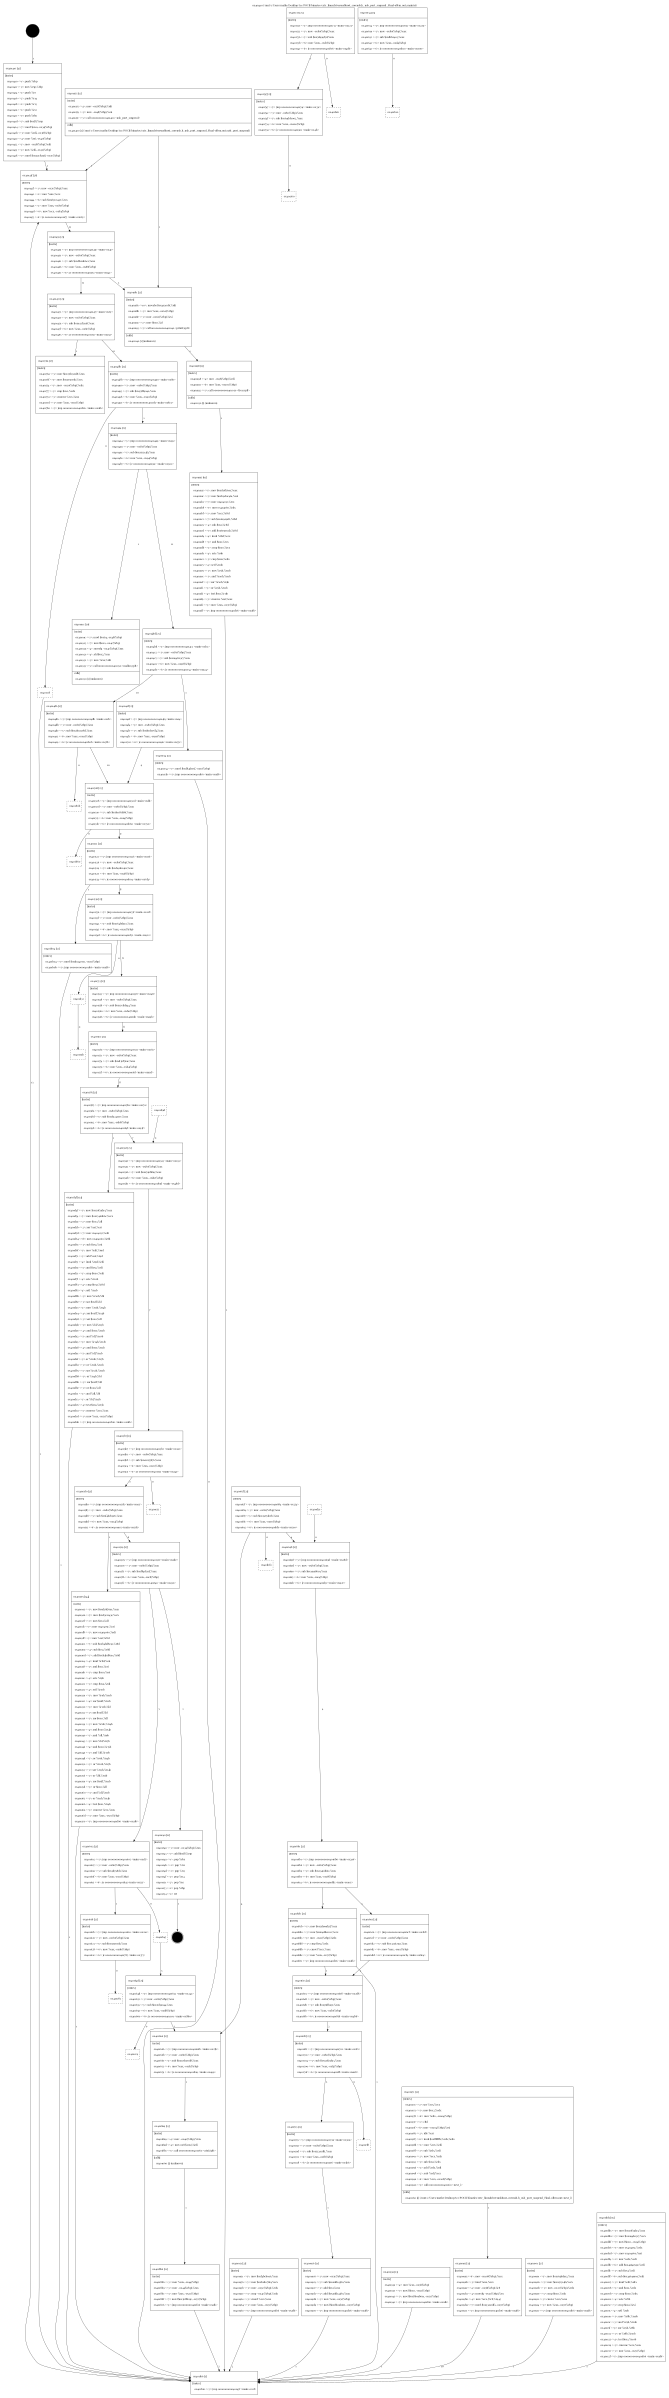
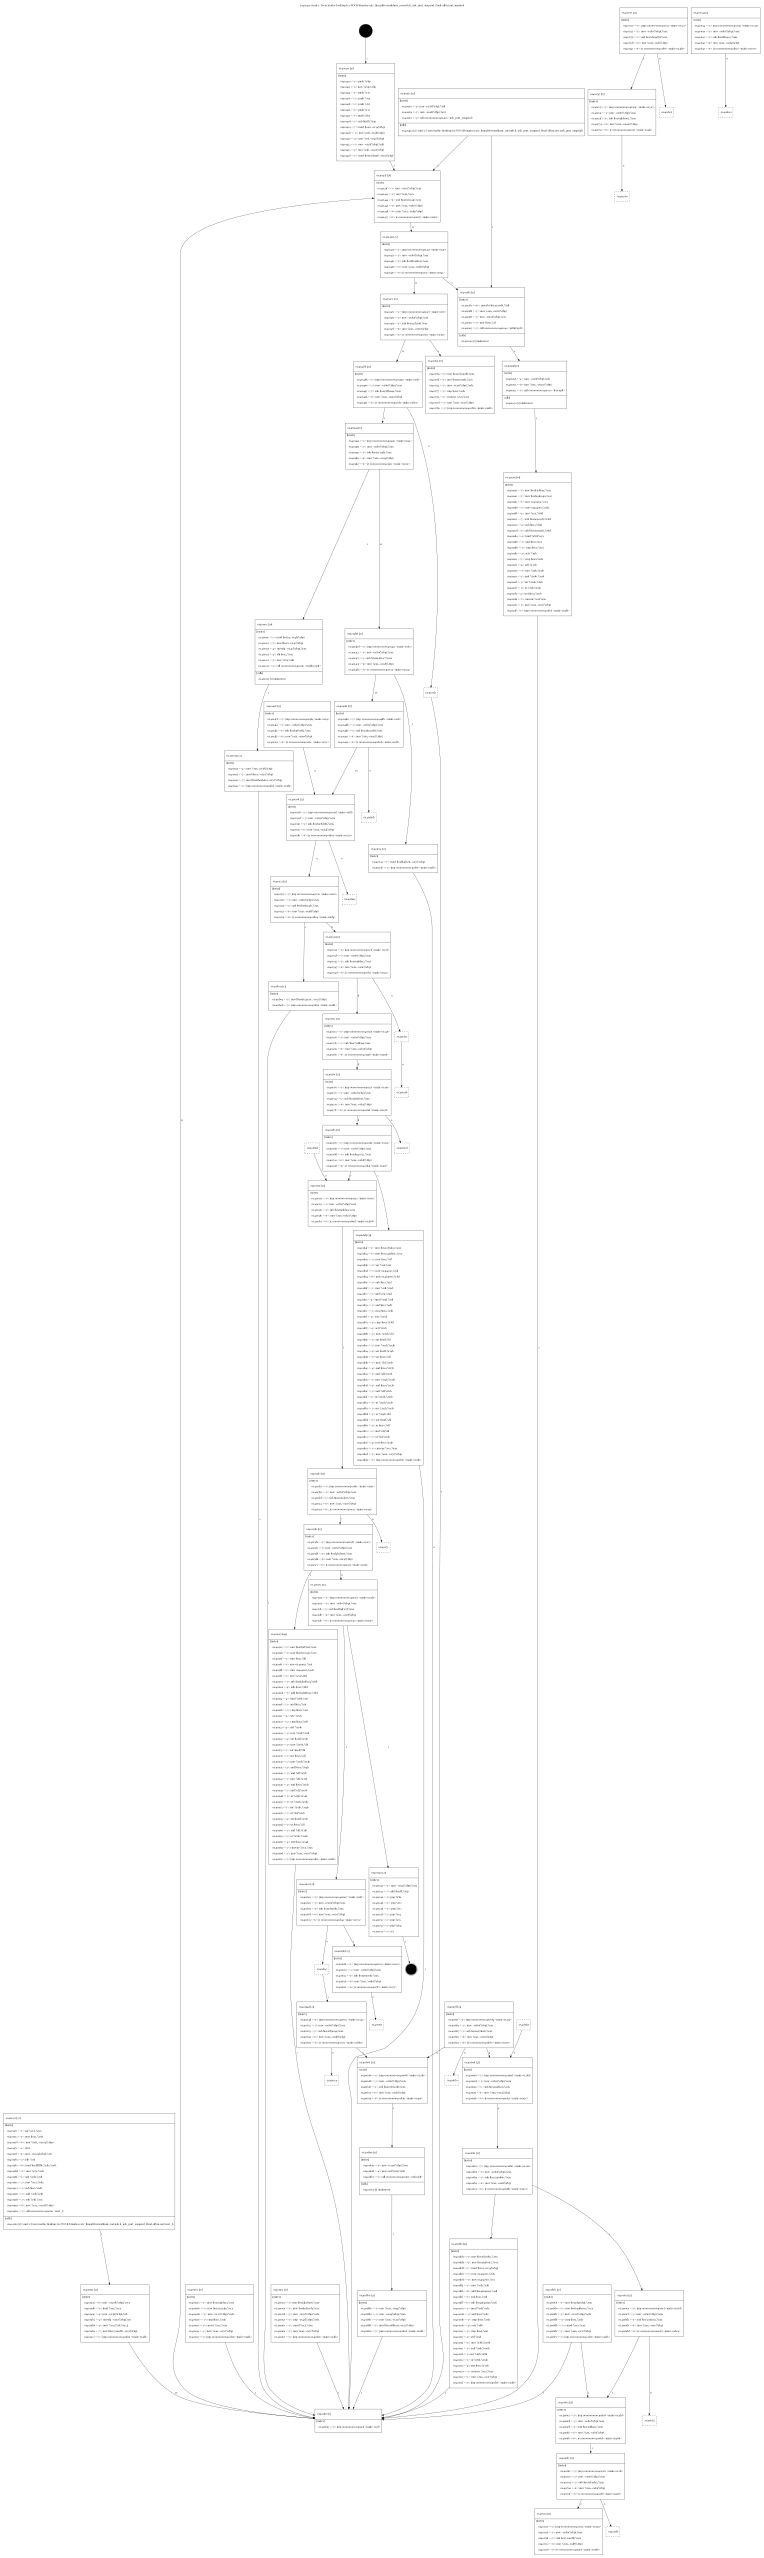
edge "0x40191c [30]" -> "0x40193a [23]": added, label "1"
node "0x401e6d": added
edge "0x4016b1 [25]" -> "0x4018cb [27]": now "0x4016b1 [25]" -> "0x401dd5 [95]"
node "0x4019c6 [31]": removed
node "0x401cf4": added
